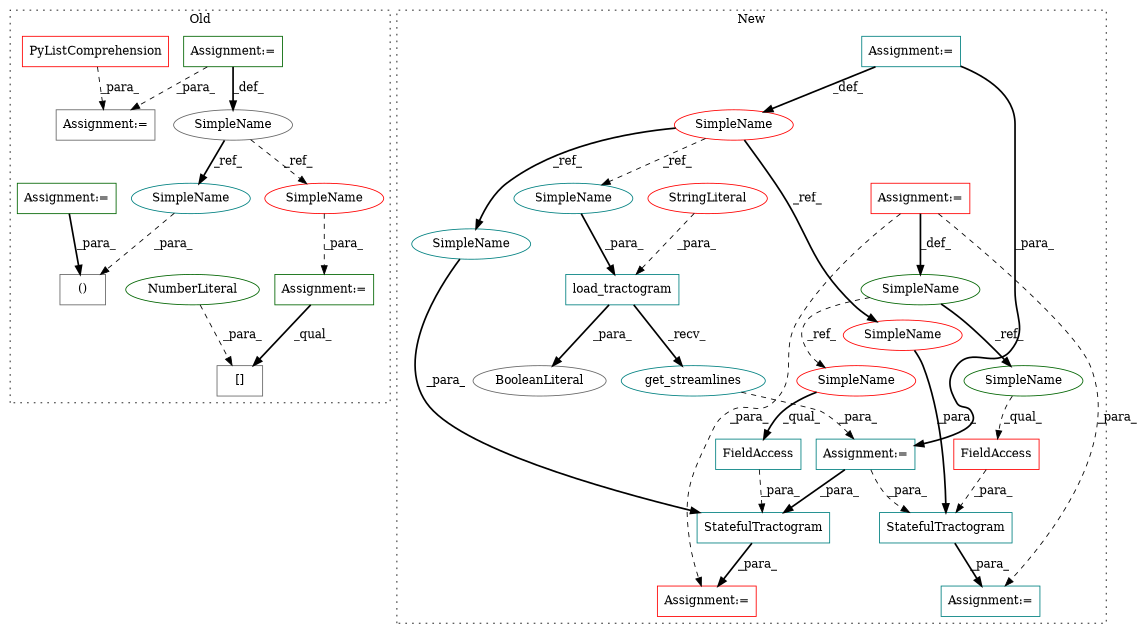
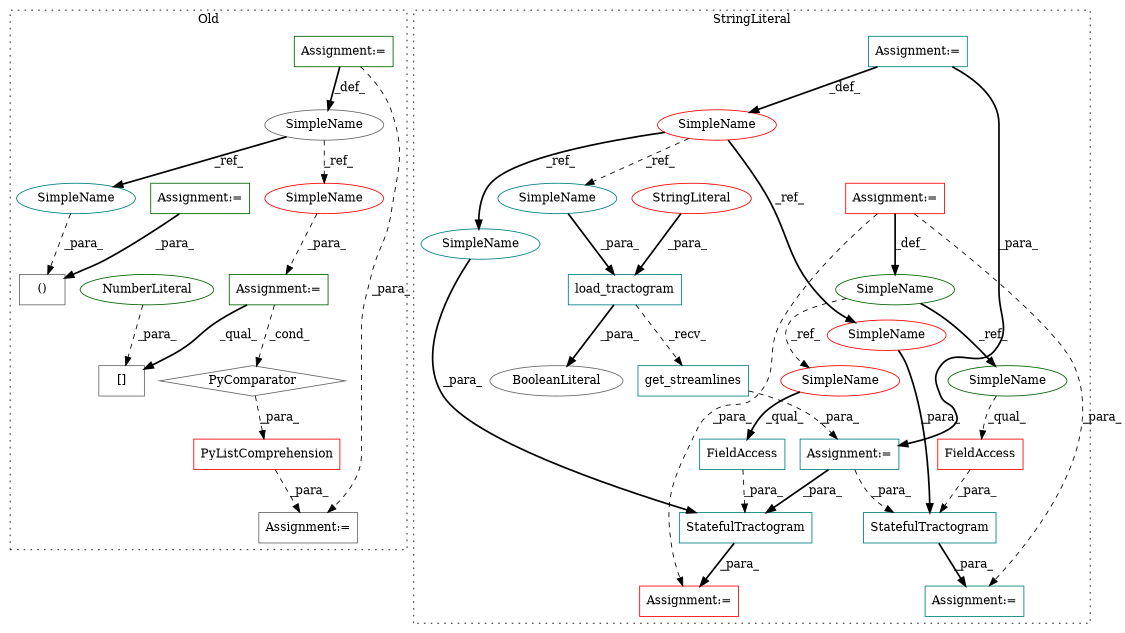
cluster "New": label "New" -> "StringLiteral"
edge "StringLiteral" -> "load_tractogram": style dashed -> bold
edge "load_tractogram" -> "get_streamlines": style bold -> dashed
node "PyComparator": added
node "get_streamlines": shape ellipse -> box
